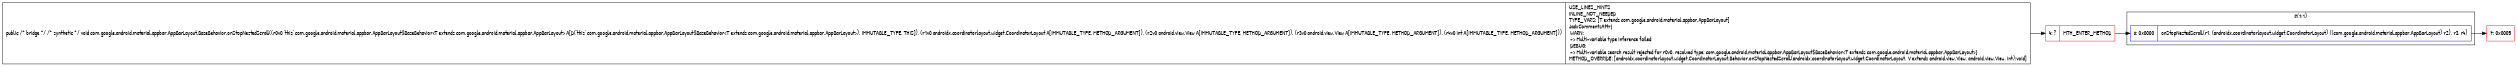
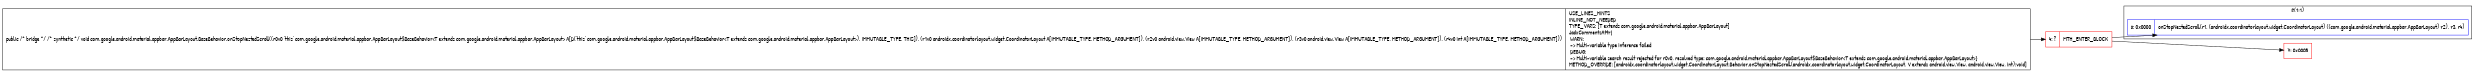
node "4: ?": text "MTH_ENTER_METHOD" -> "MTH_ENTER_BLOCK"
edge "6: 0x0000" -> "7: 0x0005": now "4: ?" -> "7: 0x0005"
